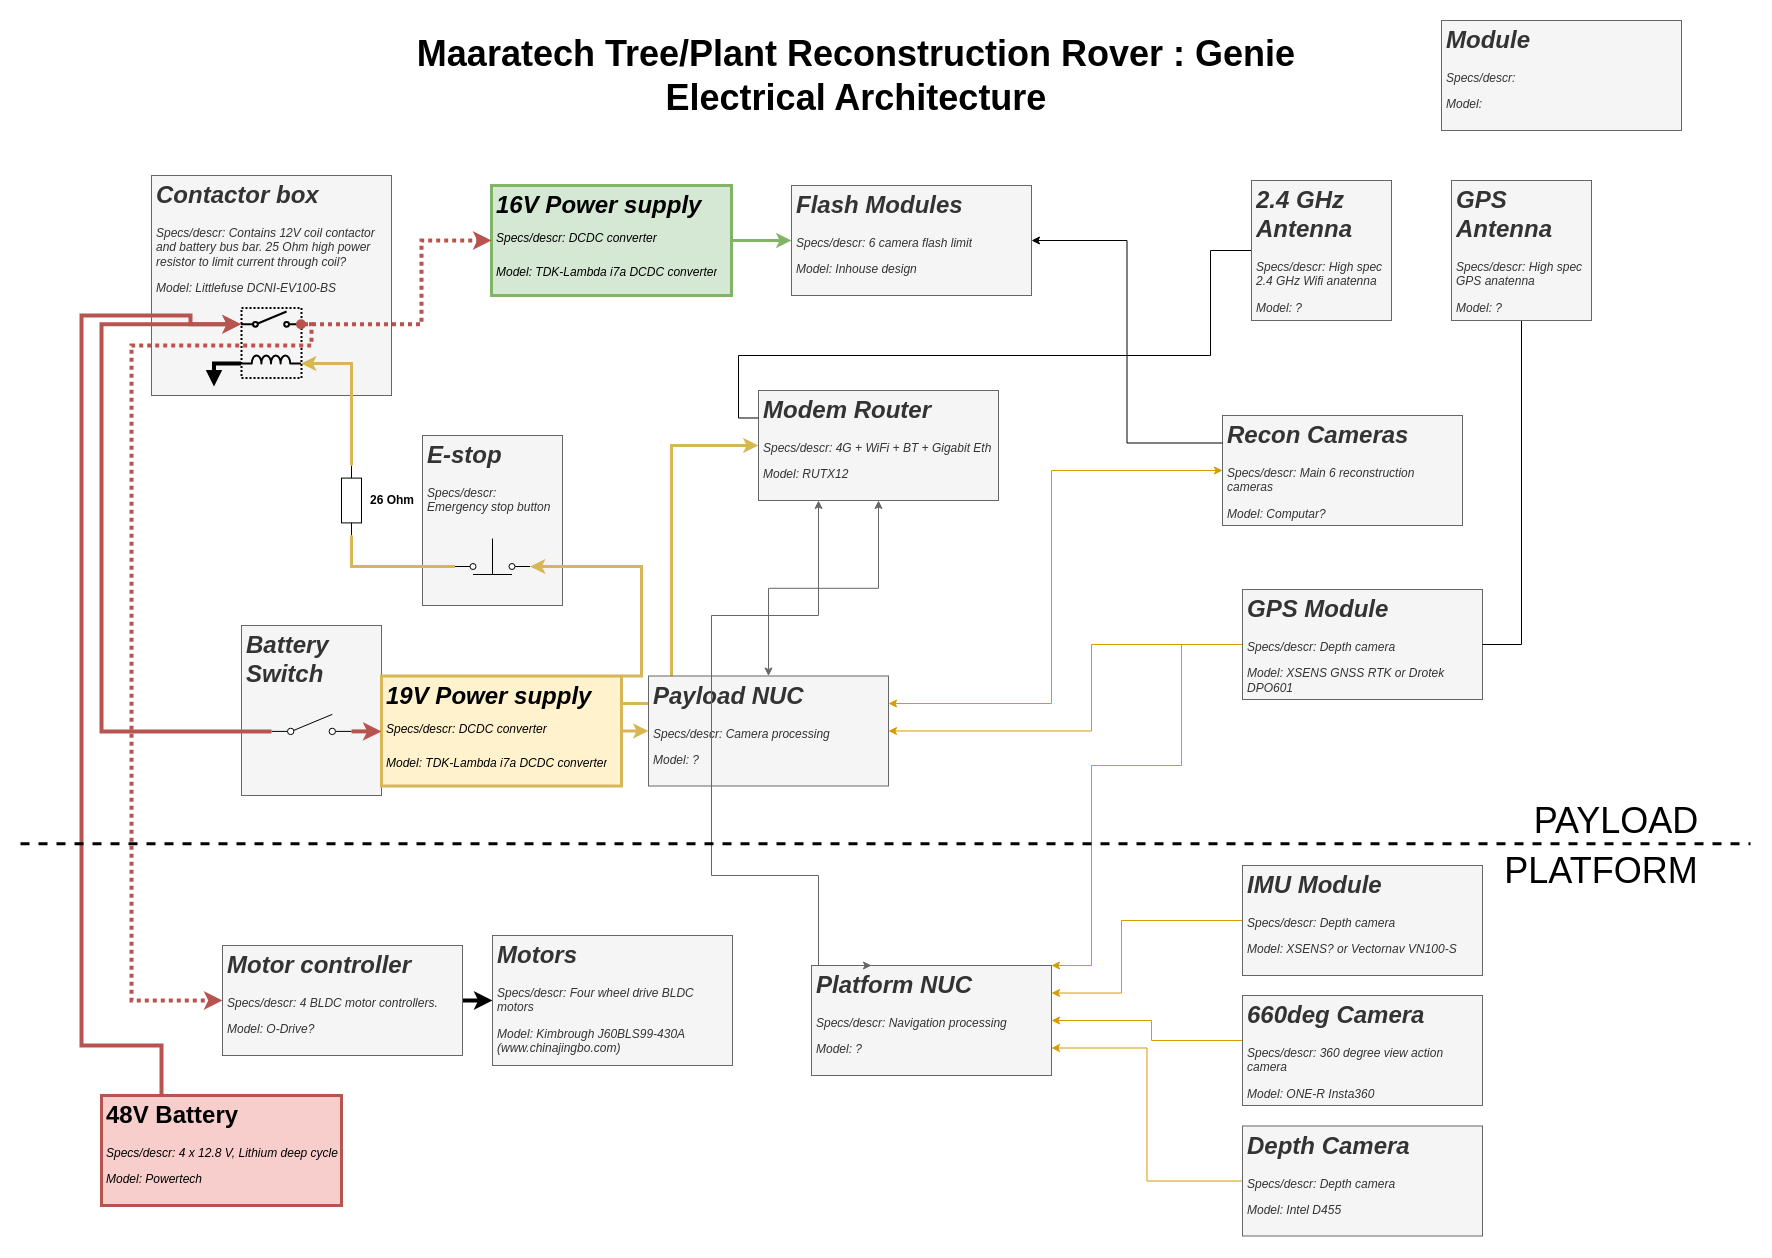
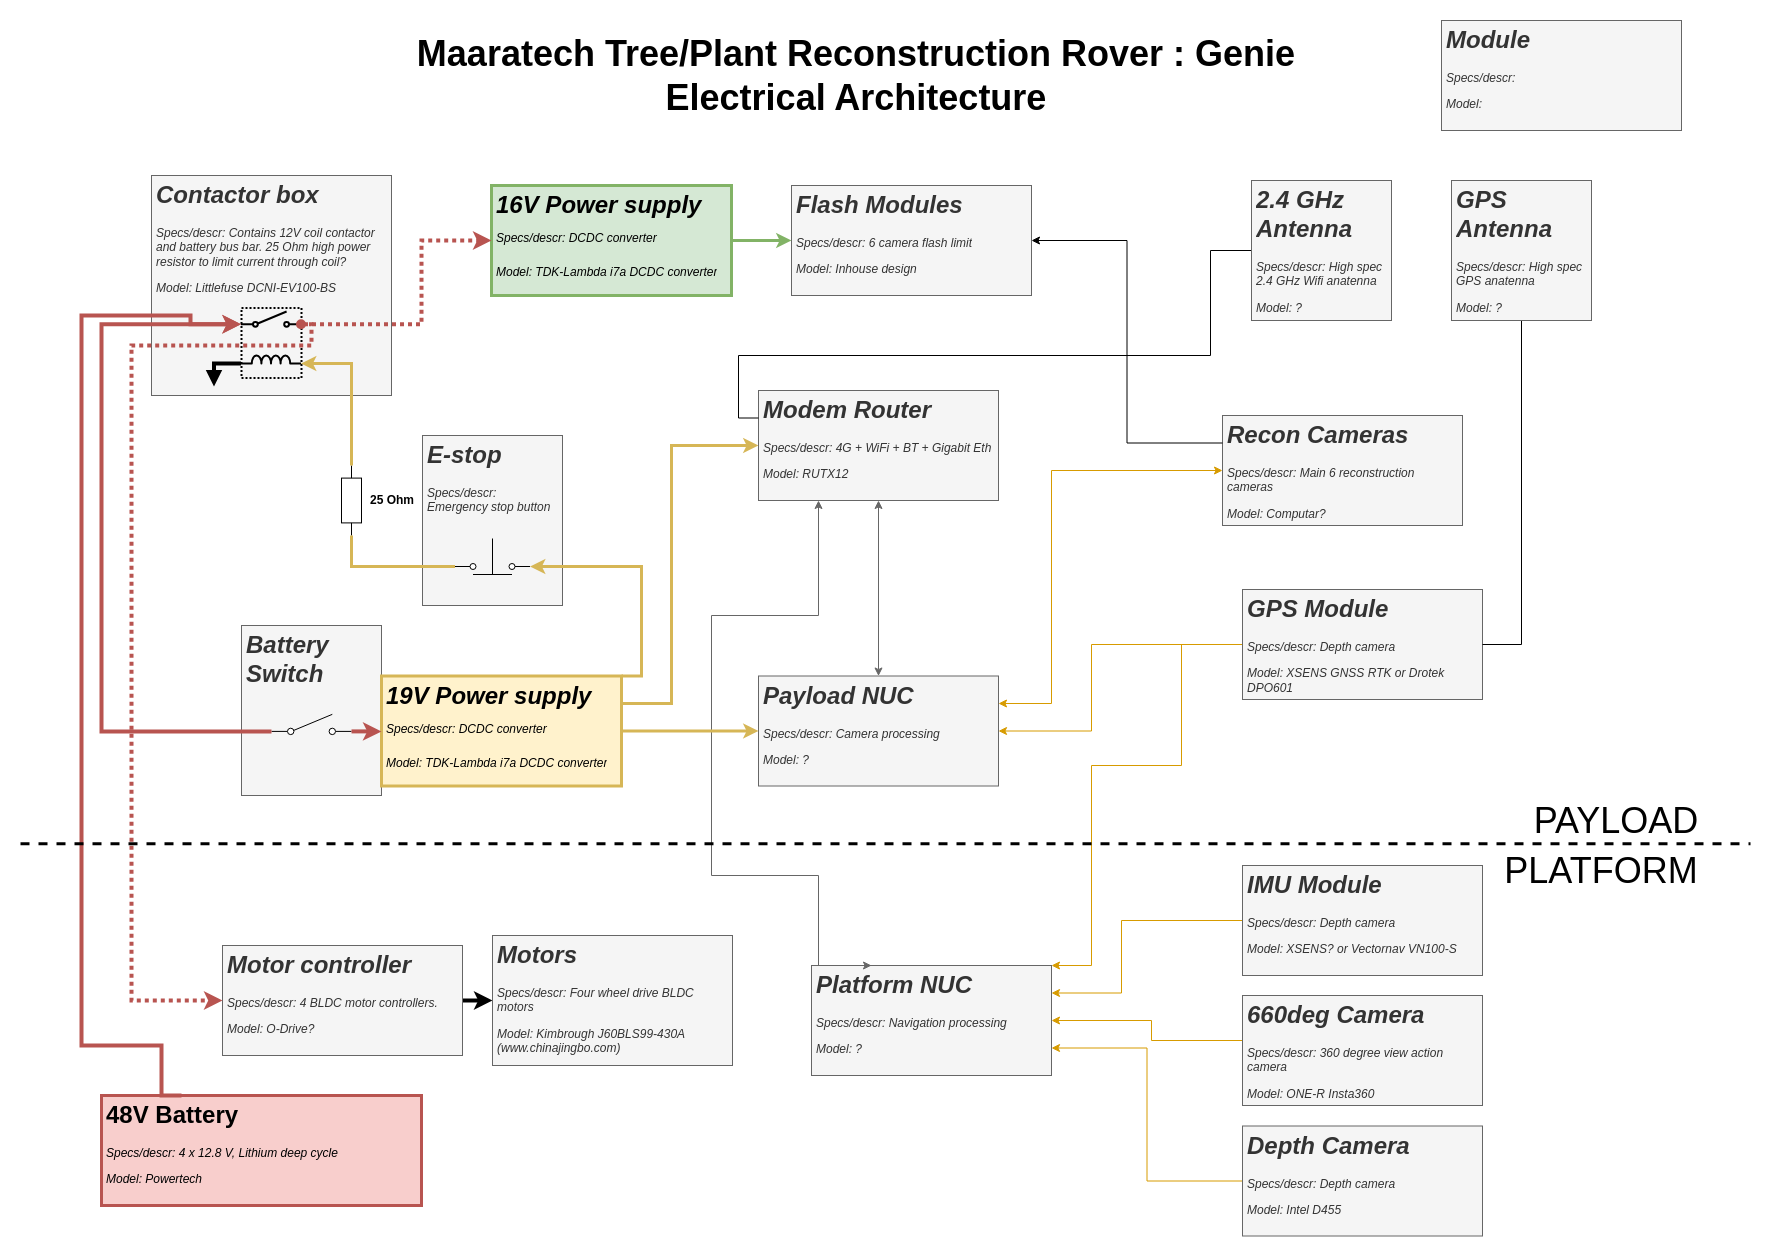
node "26 Ohm": label "26 Ohm" -> "25 Ohm"
node "Payload NUCSpecs/descr: Camera processing Model: ?": moved (769, 731) -> (879, 731)
node "48V BatterySpecs/descr: 4 x 12.8 V, Lithium deep cycle Model: Powertech": size 240x110 -> 320x110
